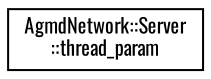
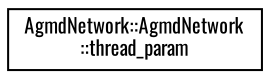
node "AgmdNetwork::Server ::thread_param": label "AgmdNetwork::Server ::thread_param" -> "AgmdNetwork::AgmdNetwork ::thread_param"
